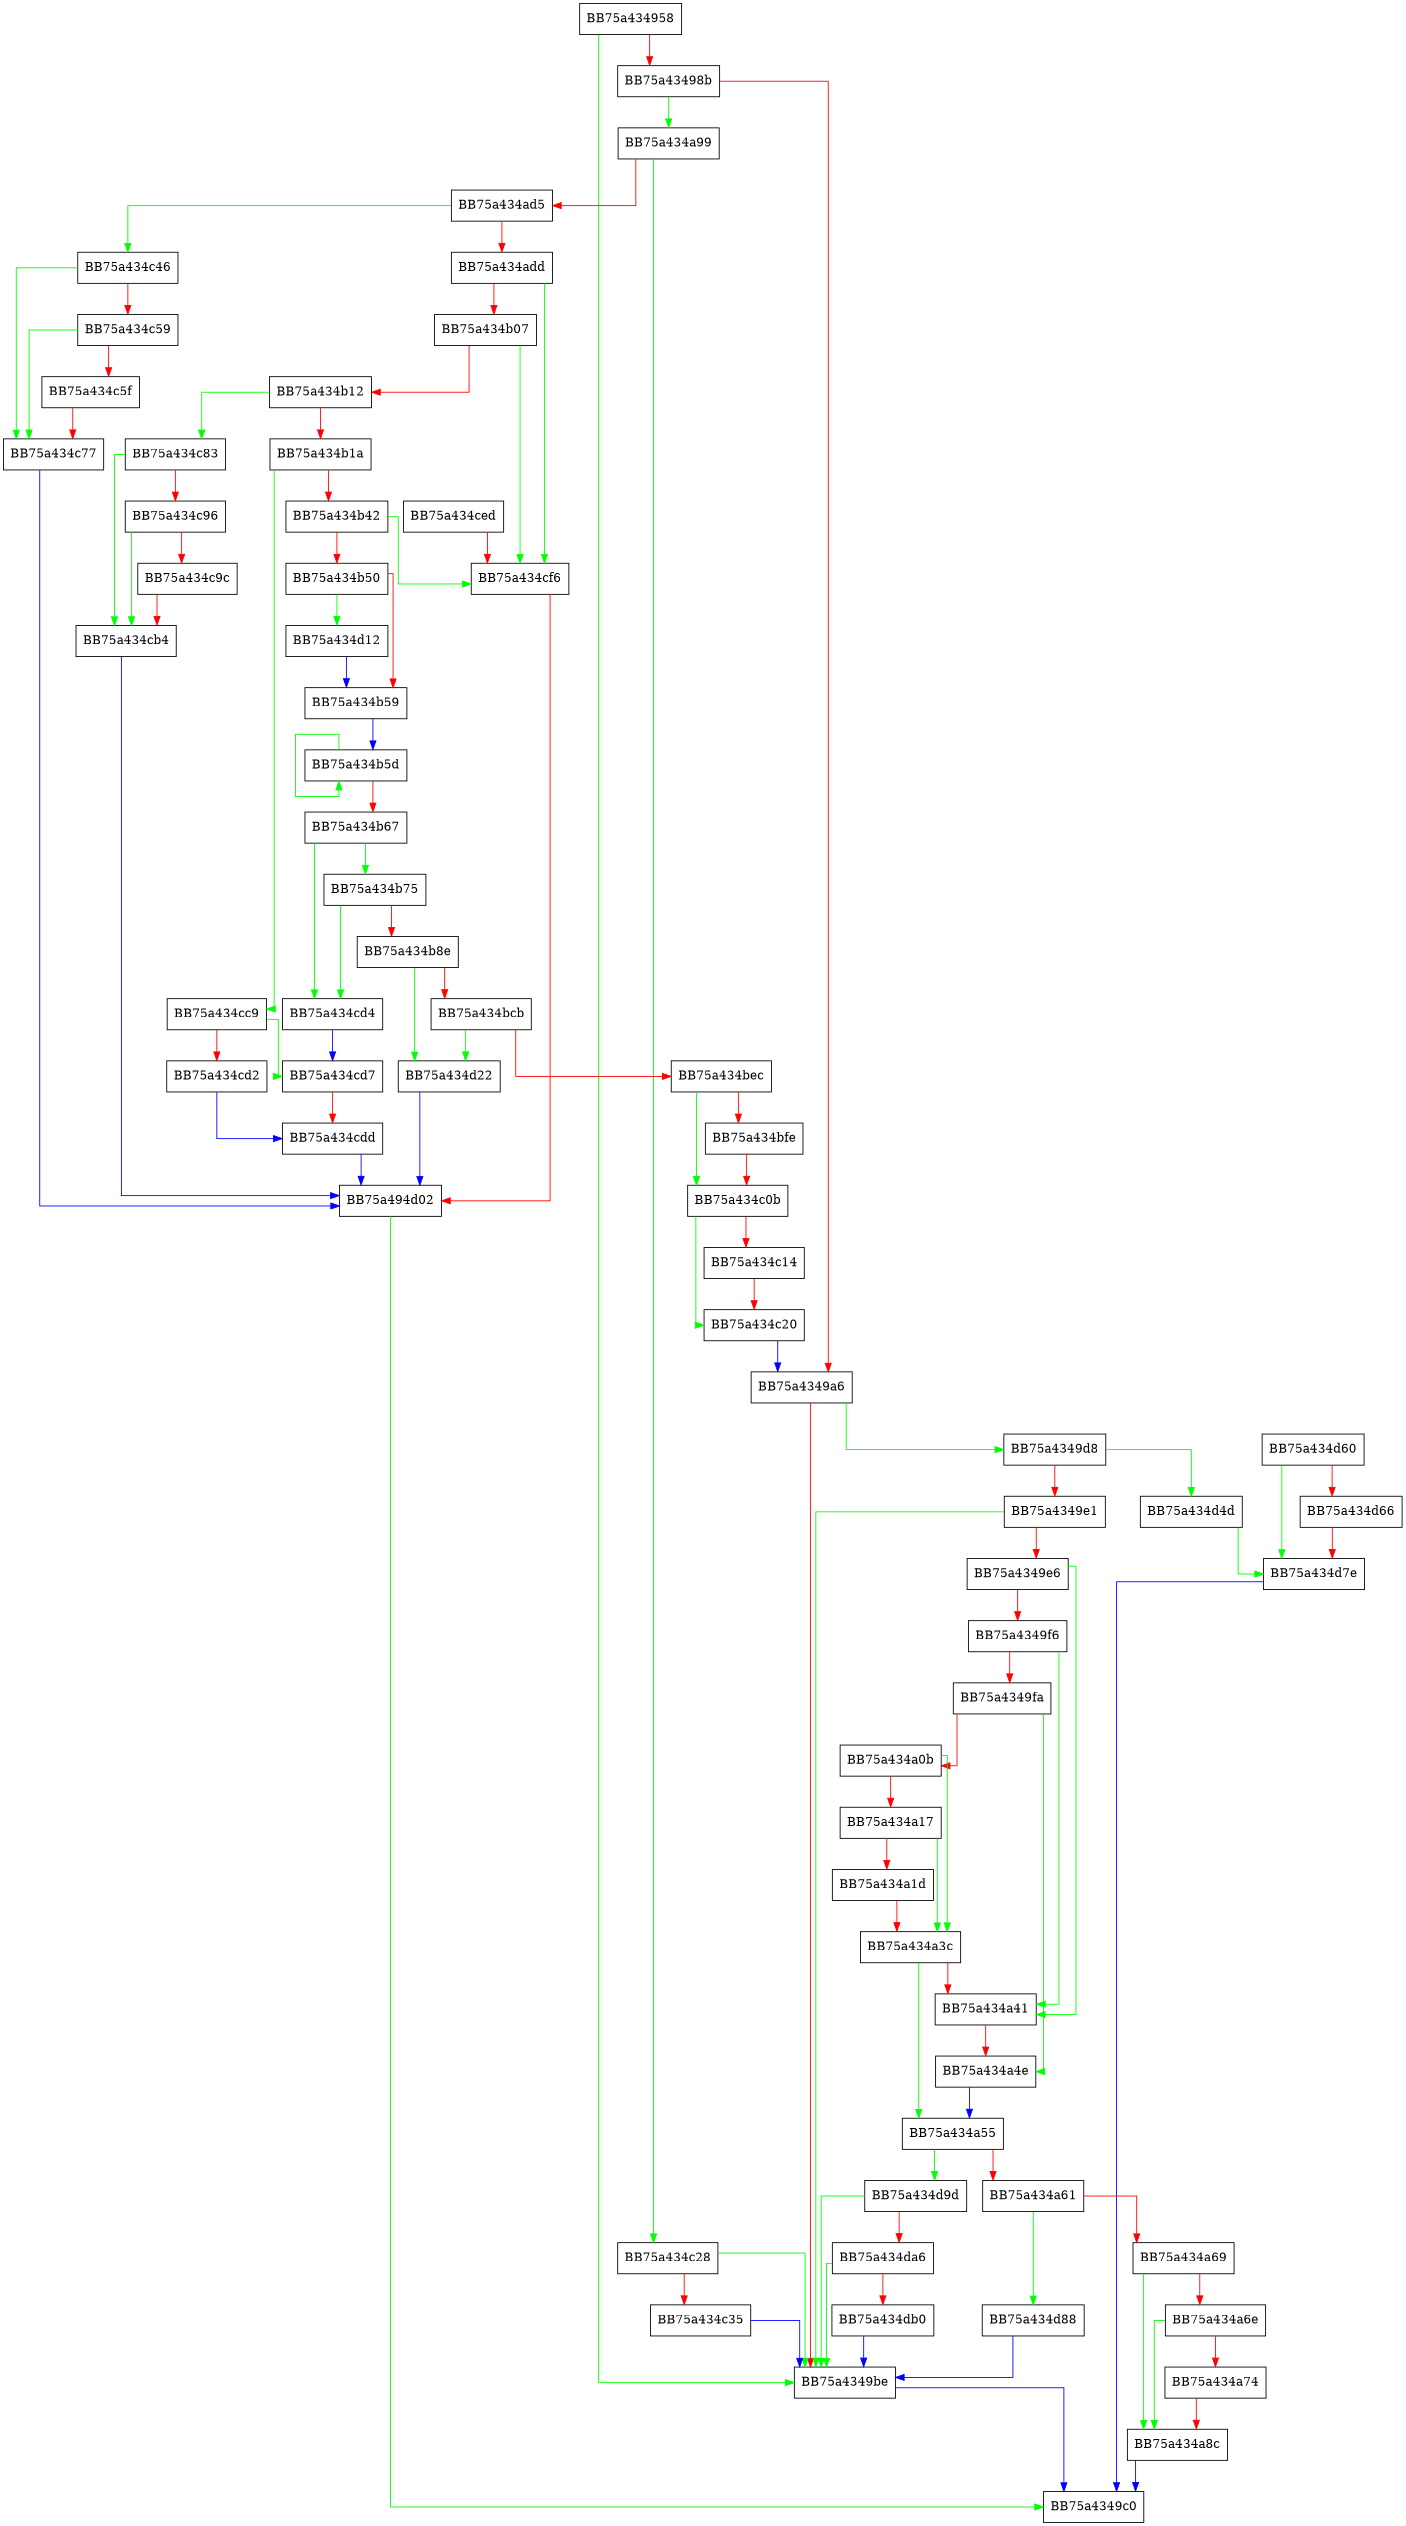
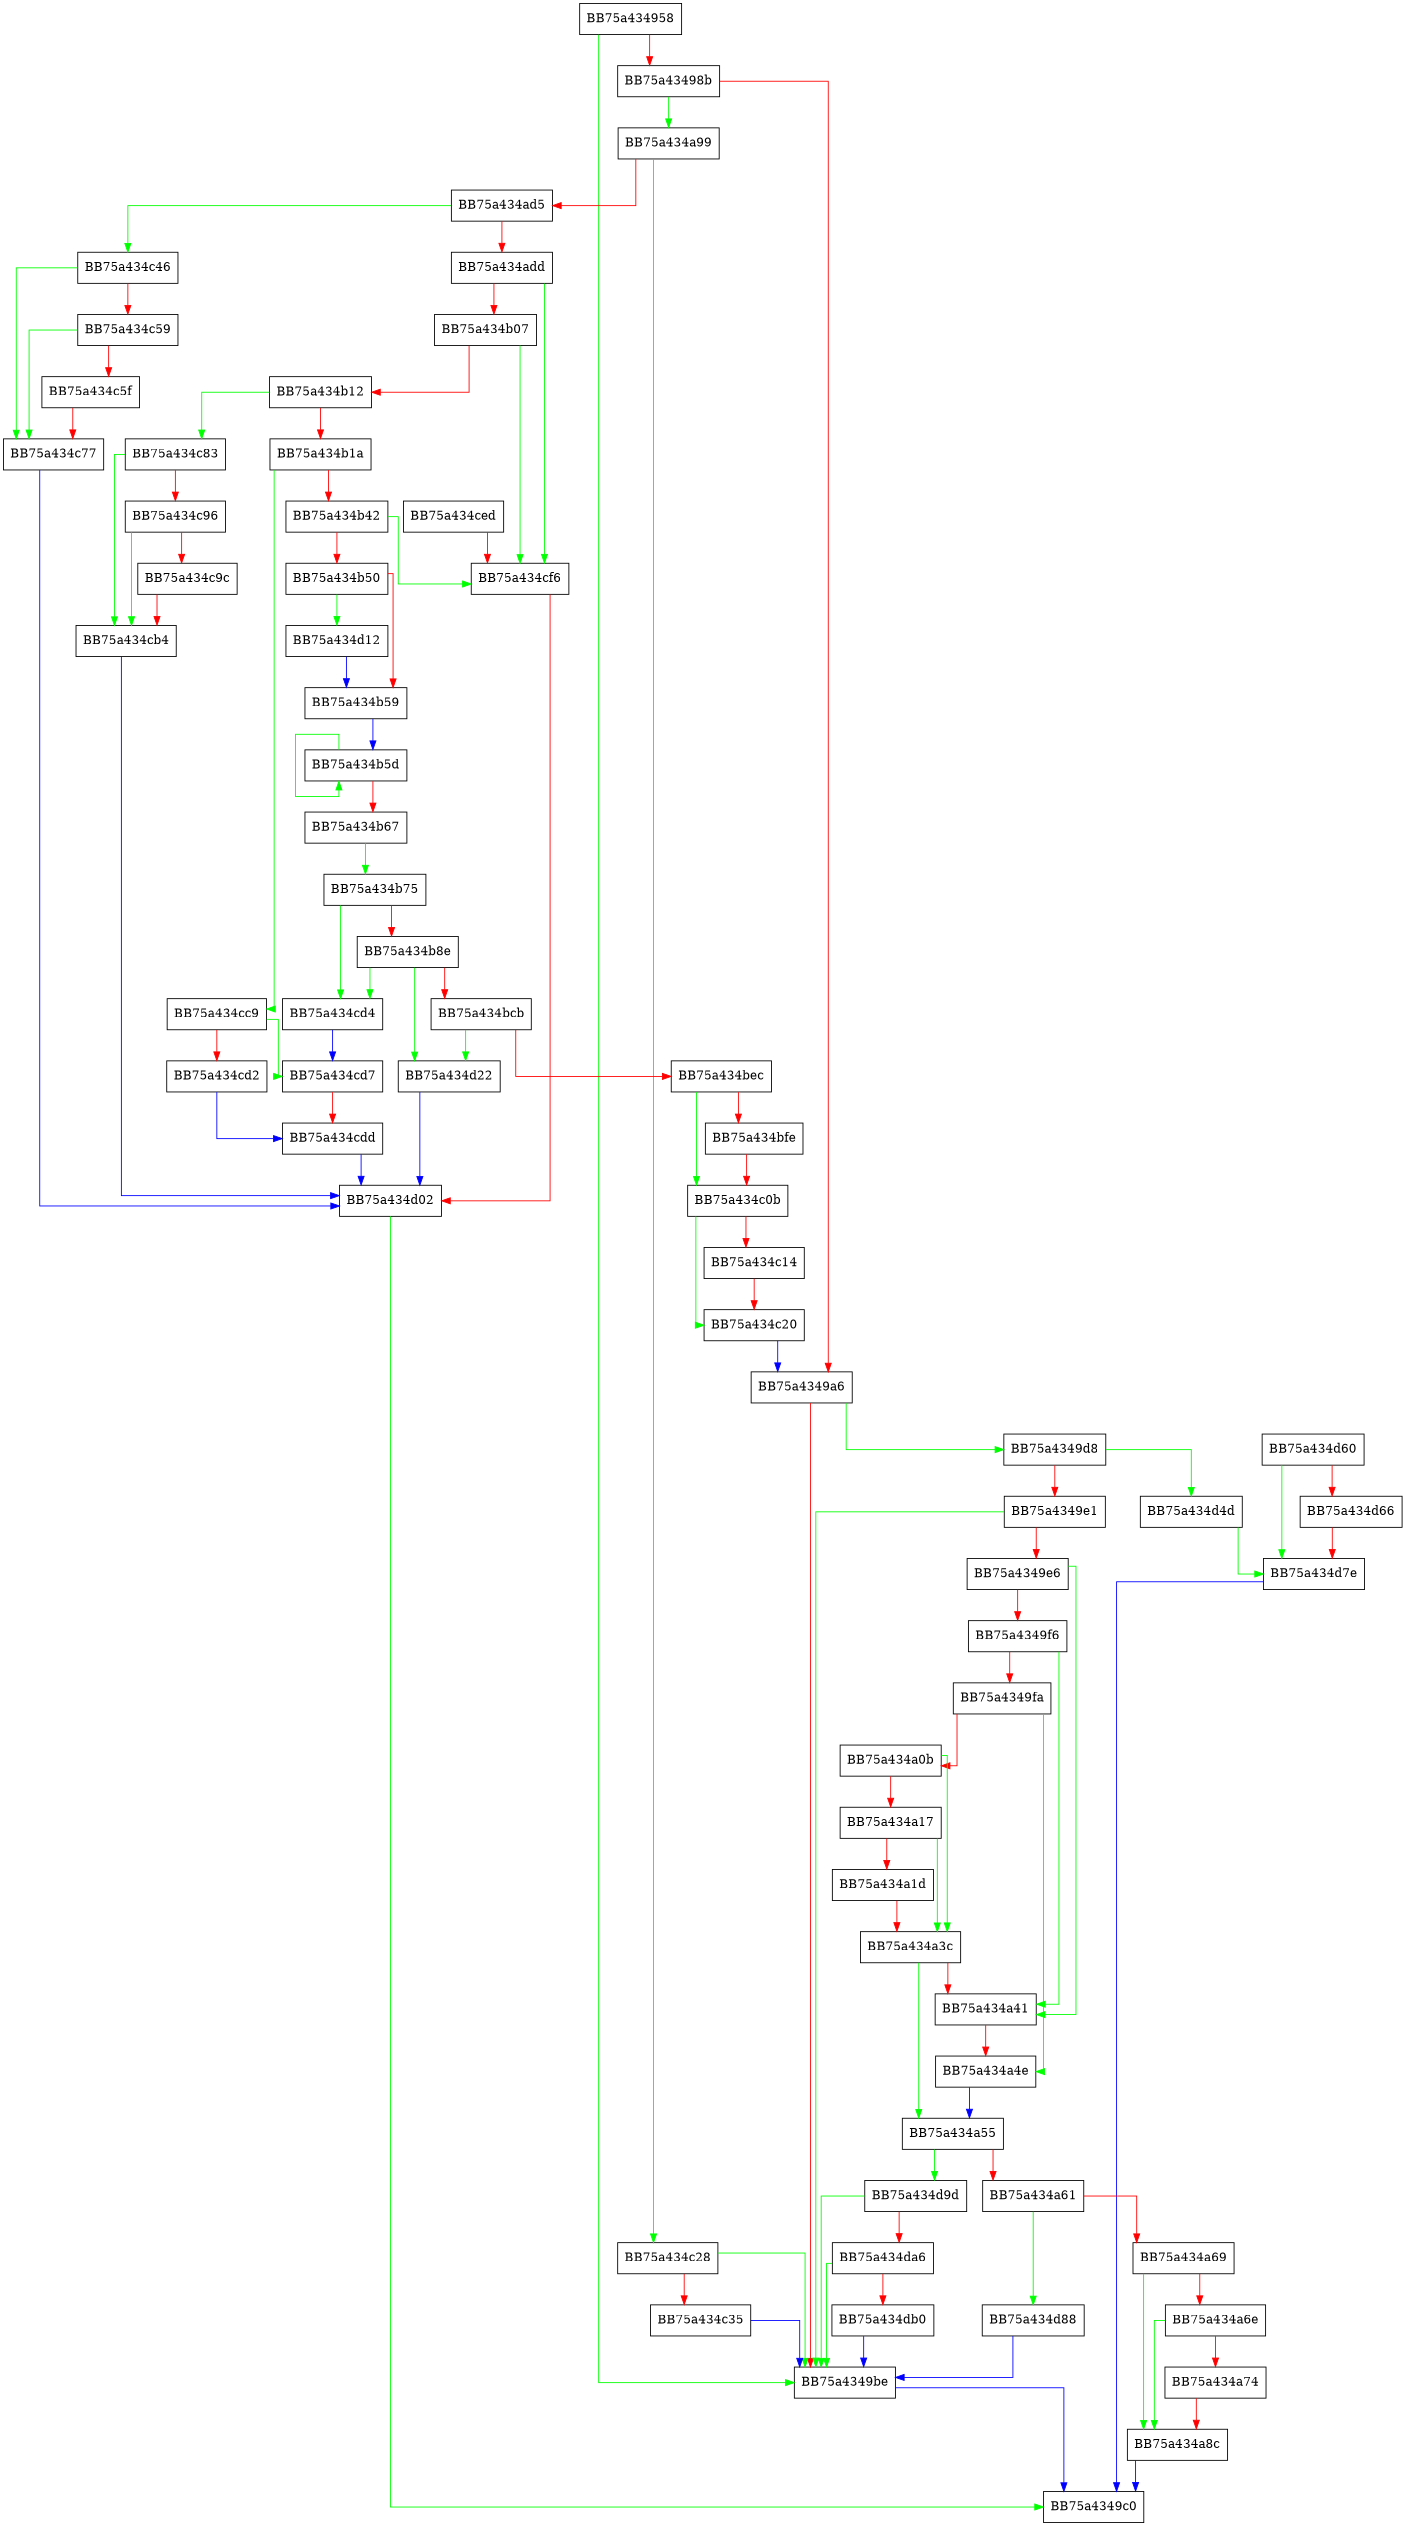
edge "BB75a434b67" -> "BB75a434cd4": now "BB75a434b8e" -> "BB75a434cd4"
node "BB75a494d02": label "BB75a494d02" -> "BB75a434d02"
